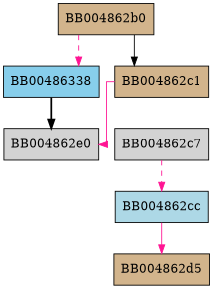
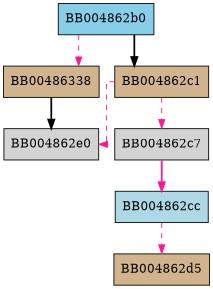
node "BB004862b0": fillcolor tan -> skyblue
edge "BB004862b0" -> "BB004862c1": style solid -> bold
node "BB00486338": fillcolor skyblue -> tan
edge "BB004862c1" -> "BB004862e0": style solid -> dashed
edge "BB004862c1" -> "BB004862c7": added
edge "BB004862c7" -> "BB004862cc": style dashed -> bold
edge "BB004862cc" -> "BB004862d5": style solid -> dashed
